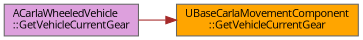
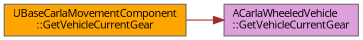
edge "ACarlaWheeledVehicle ::GetVehicleCurrentGear" -> "UBaseCarlaMovementComponent ::GetVehicleCurrentGear": reversed
